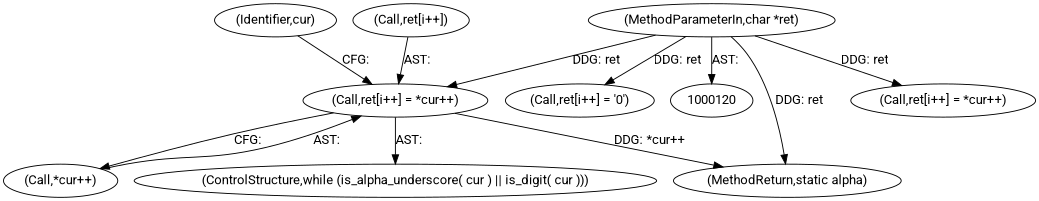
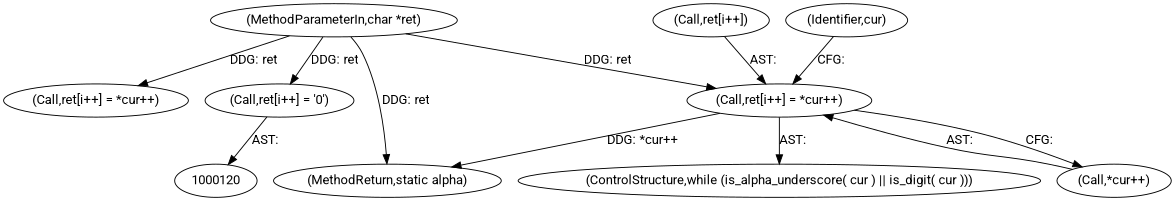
edge "(MethodParameterIn,char *ret)" -> "1000120": now "(Call,ret[i++] = '0')" -> "1000120"
